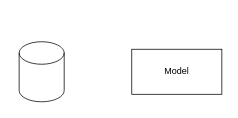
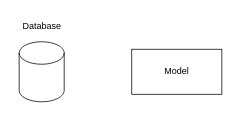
node "Database": added
